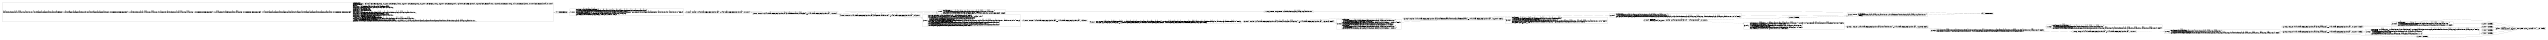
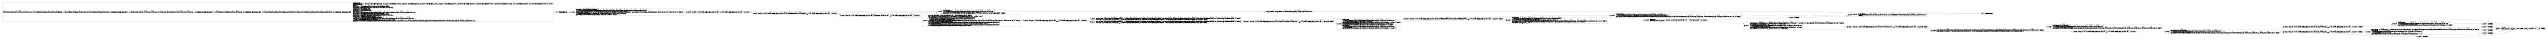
node "48: 0x0020": added
